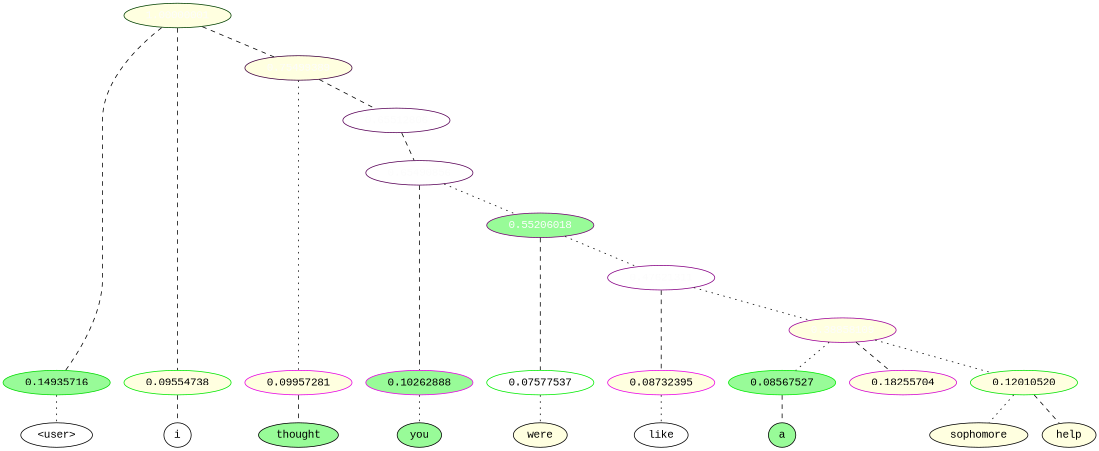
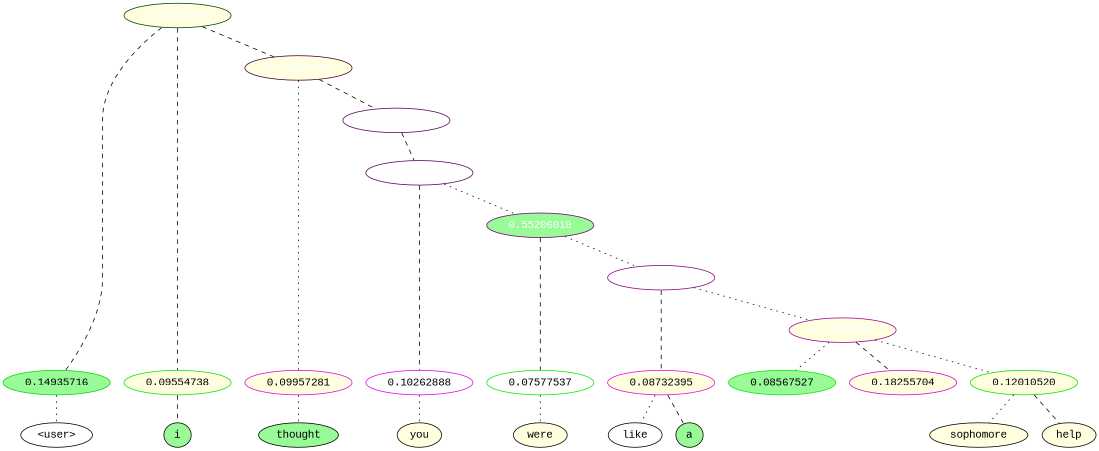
node "0.10262888": fillcolor palegreen -> white
edge "0.09957281" -- "thought": style dashed -> dotted
edge "0.08567527" -- "a": now "0.08732395" -- "a"
node "i": fillcolor white -> palegreen
node "you": fillcolor palegreen -> lightyellow
